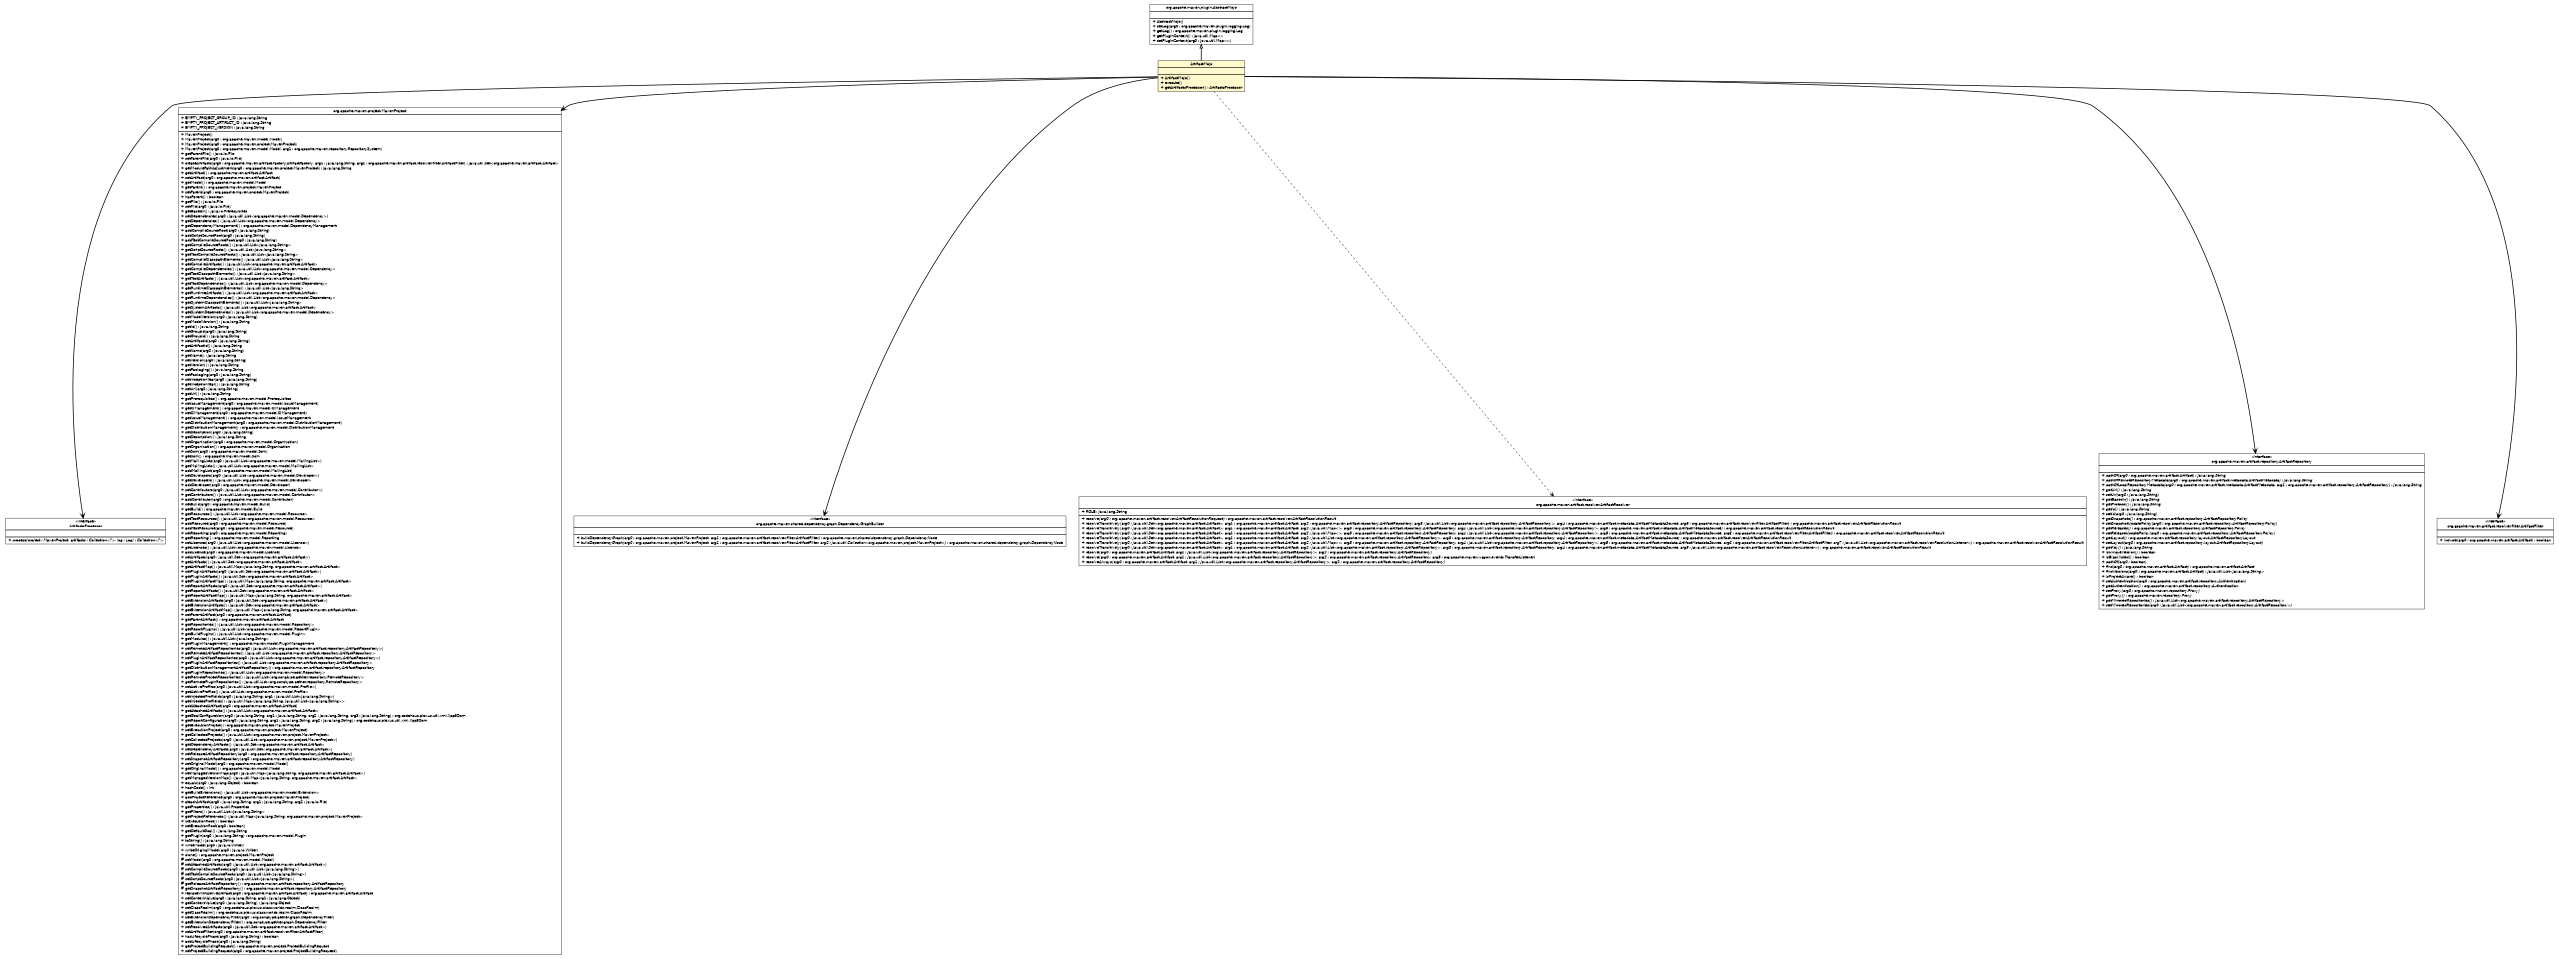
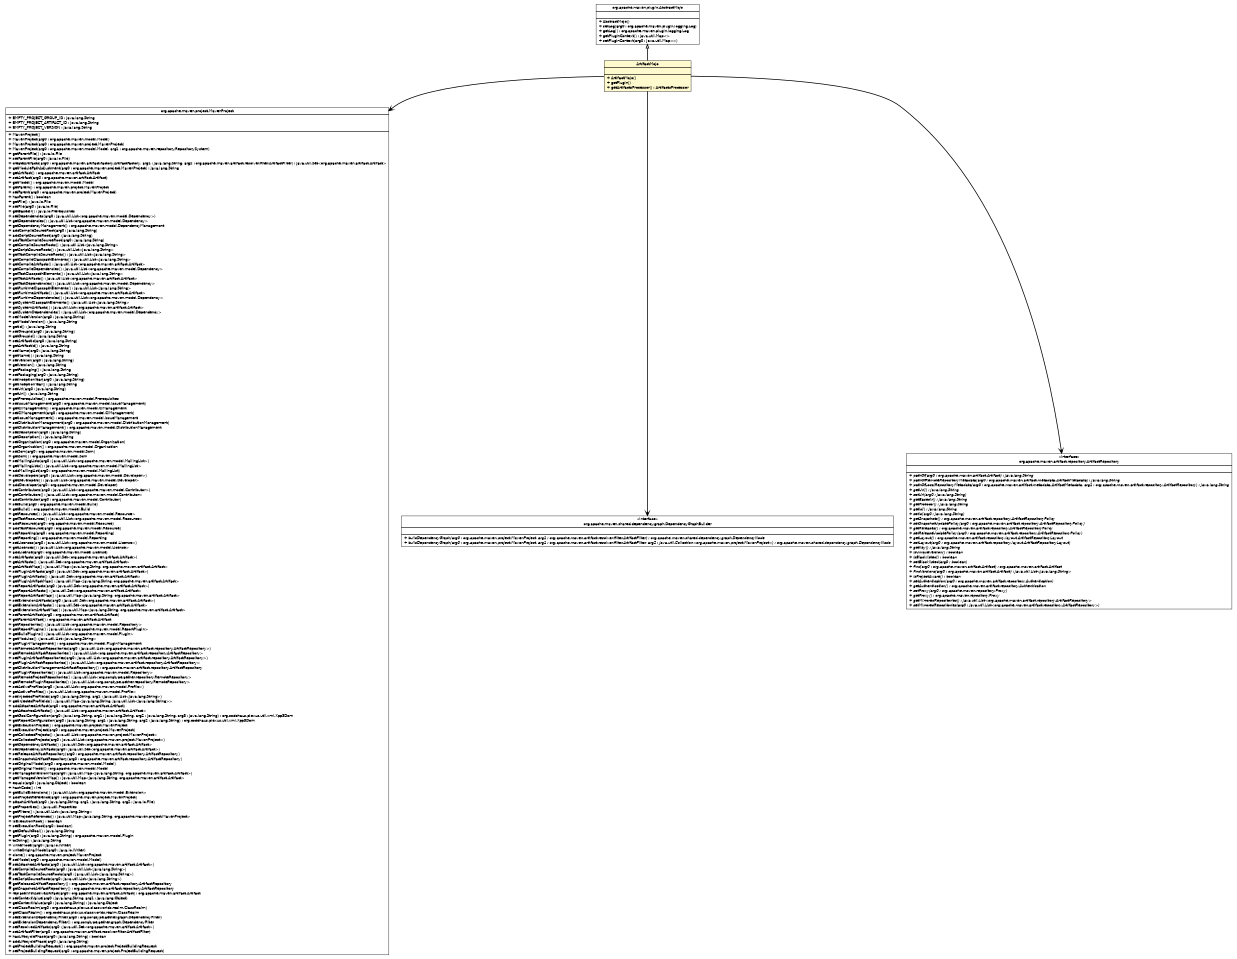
node "ArtifactMojo": text "+ execute()" -> "+ getPlugin()"
node "ArtifactsProcessor": removed
node "org.apache.maven.artifact.resolver.ArtifactResolver": removed
node "org.apache.maven.artifact.resolver.filter.ArtifactFilter": removed
node "org.apache.maven.artifact.repository.ArtifactRepository": text "+ pathOf(arg0 : boolean)" -> "+ setBlacklisted(arg0 : boolean)"
